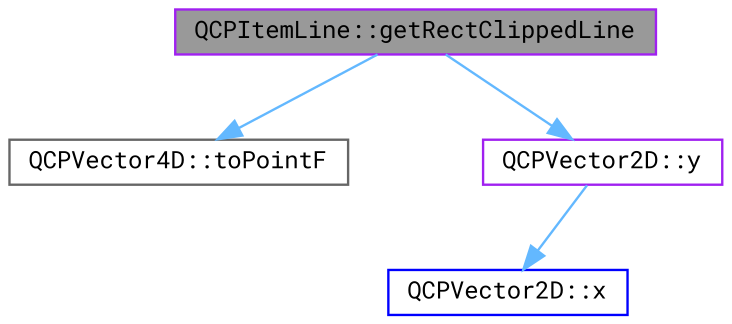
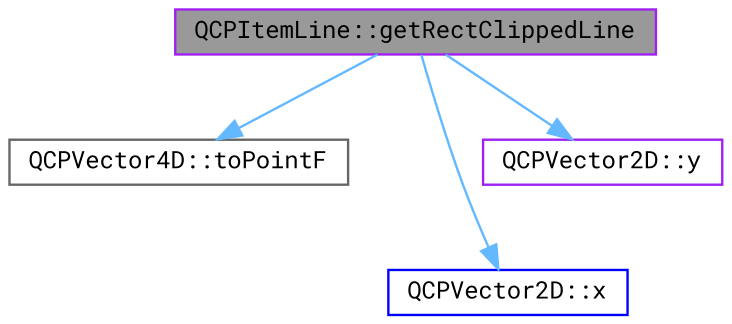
edge "QCPVector2D::y" -> "QCPVector2D::x": now "QCPItemLine::getRectClippedLine" -> "QCPVector2D::x"
